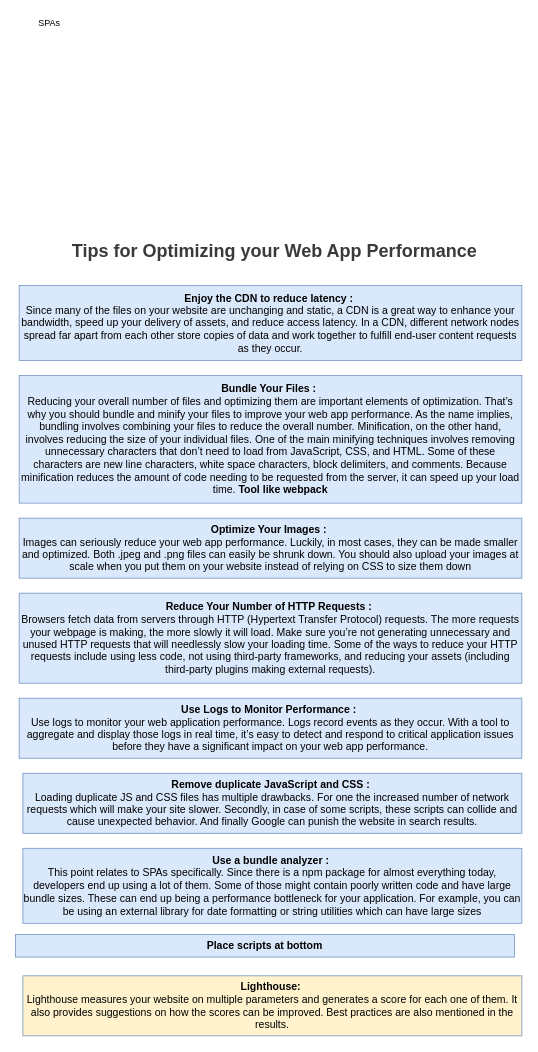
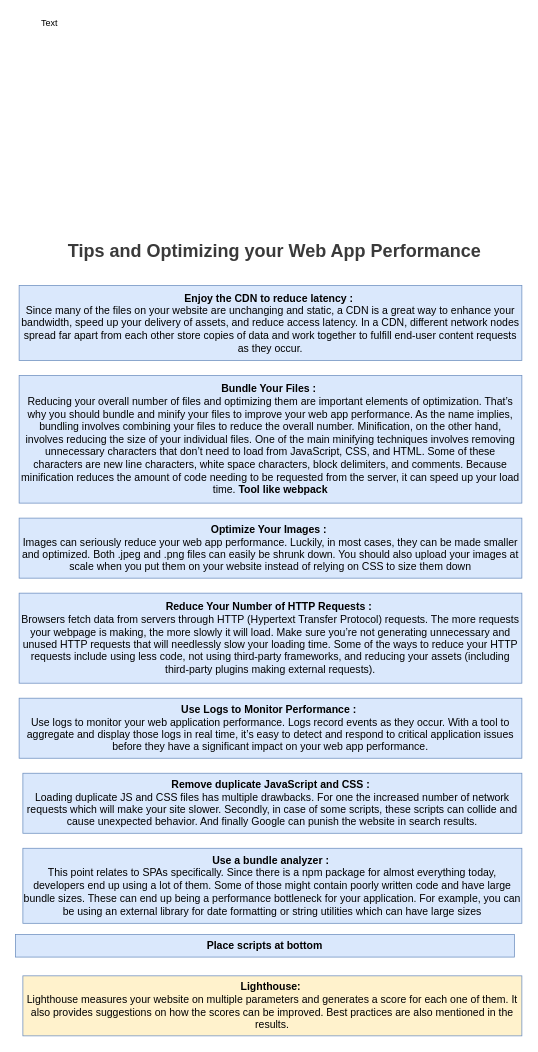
node "SPAs": label "SPAs" -> "Text"
node "Tips for Optimizing your Web App Performance": label "Tips for Optimizing your Web App Performance" -> "Tips and Optimizing your Web App Performance"
